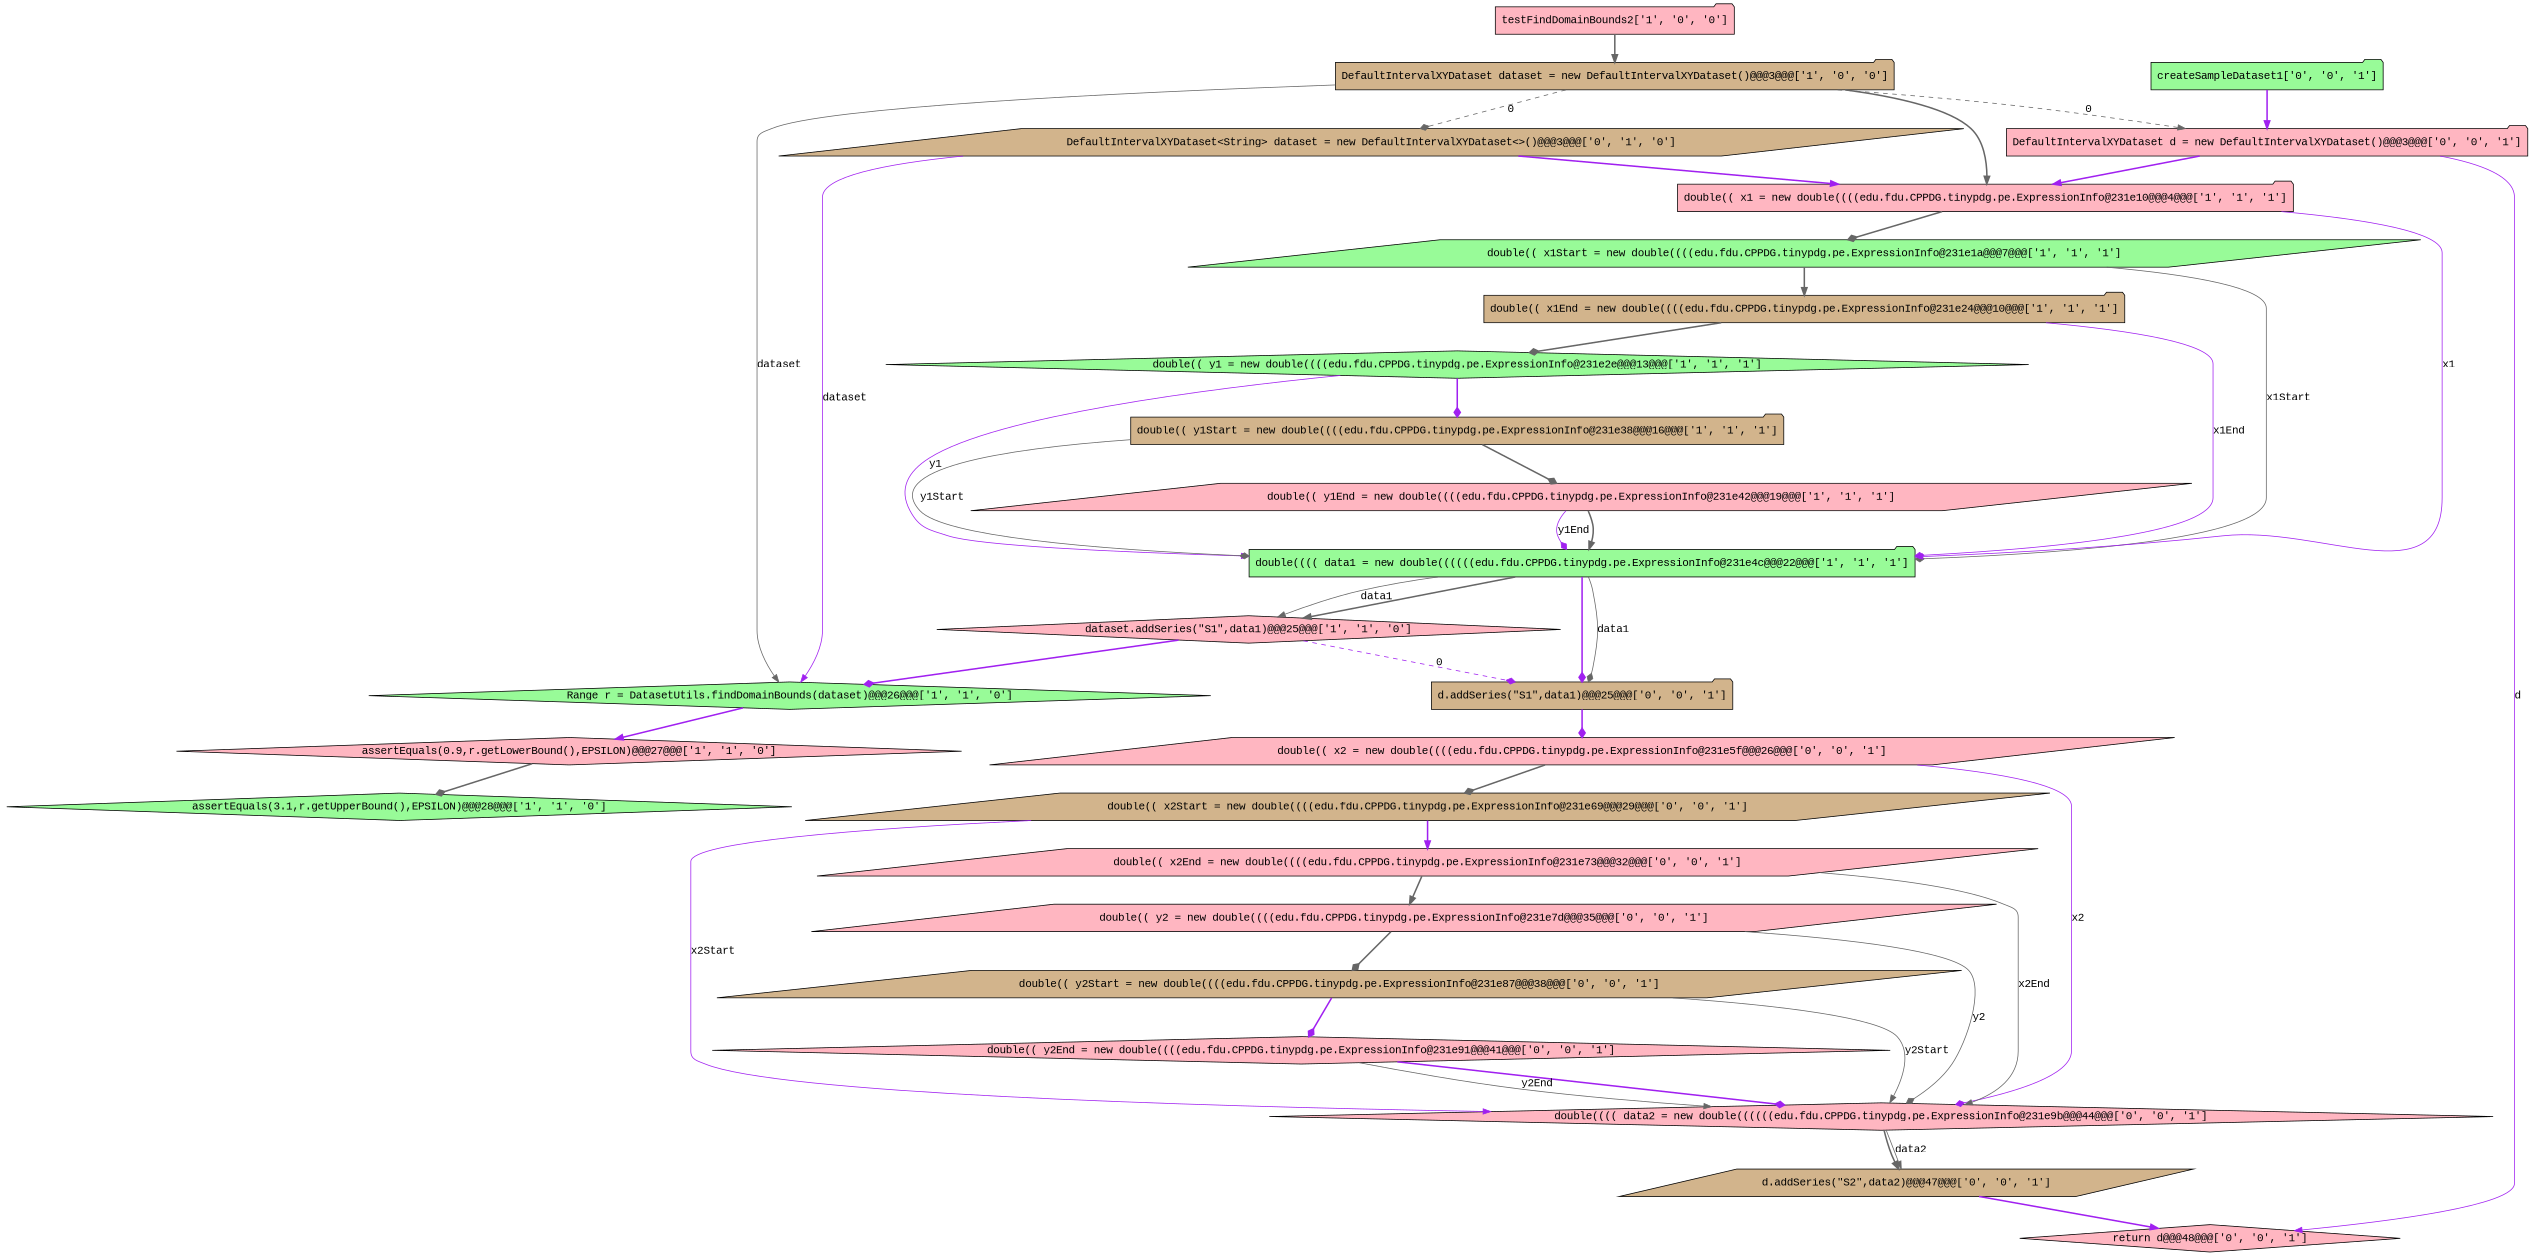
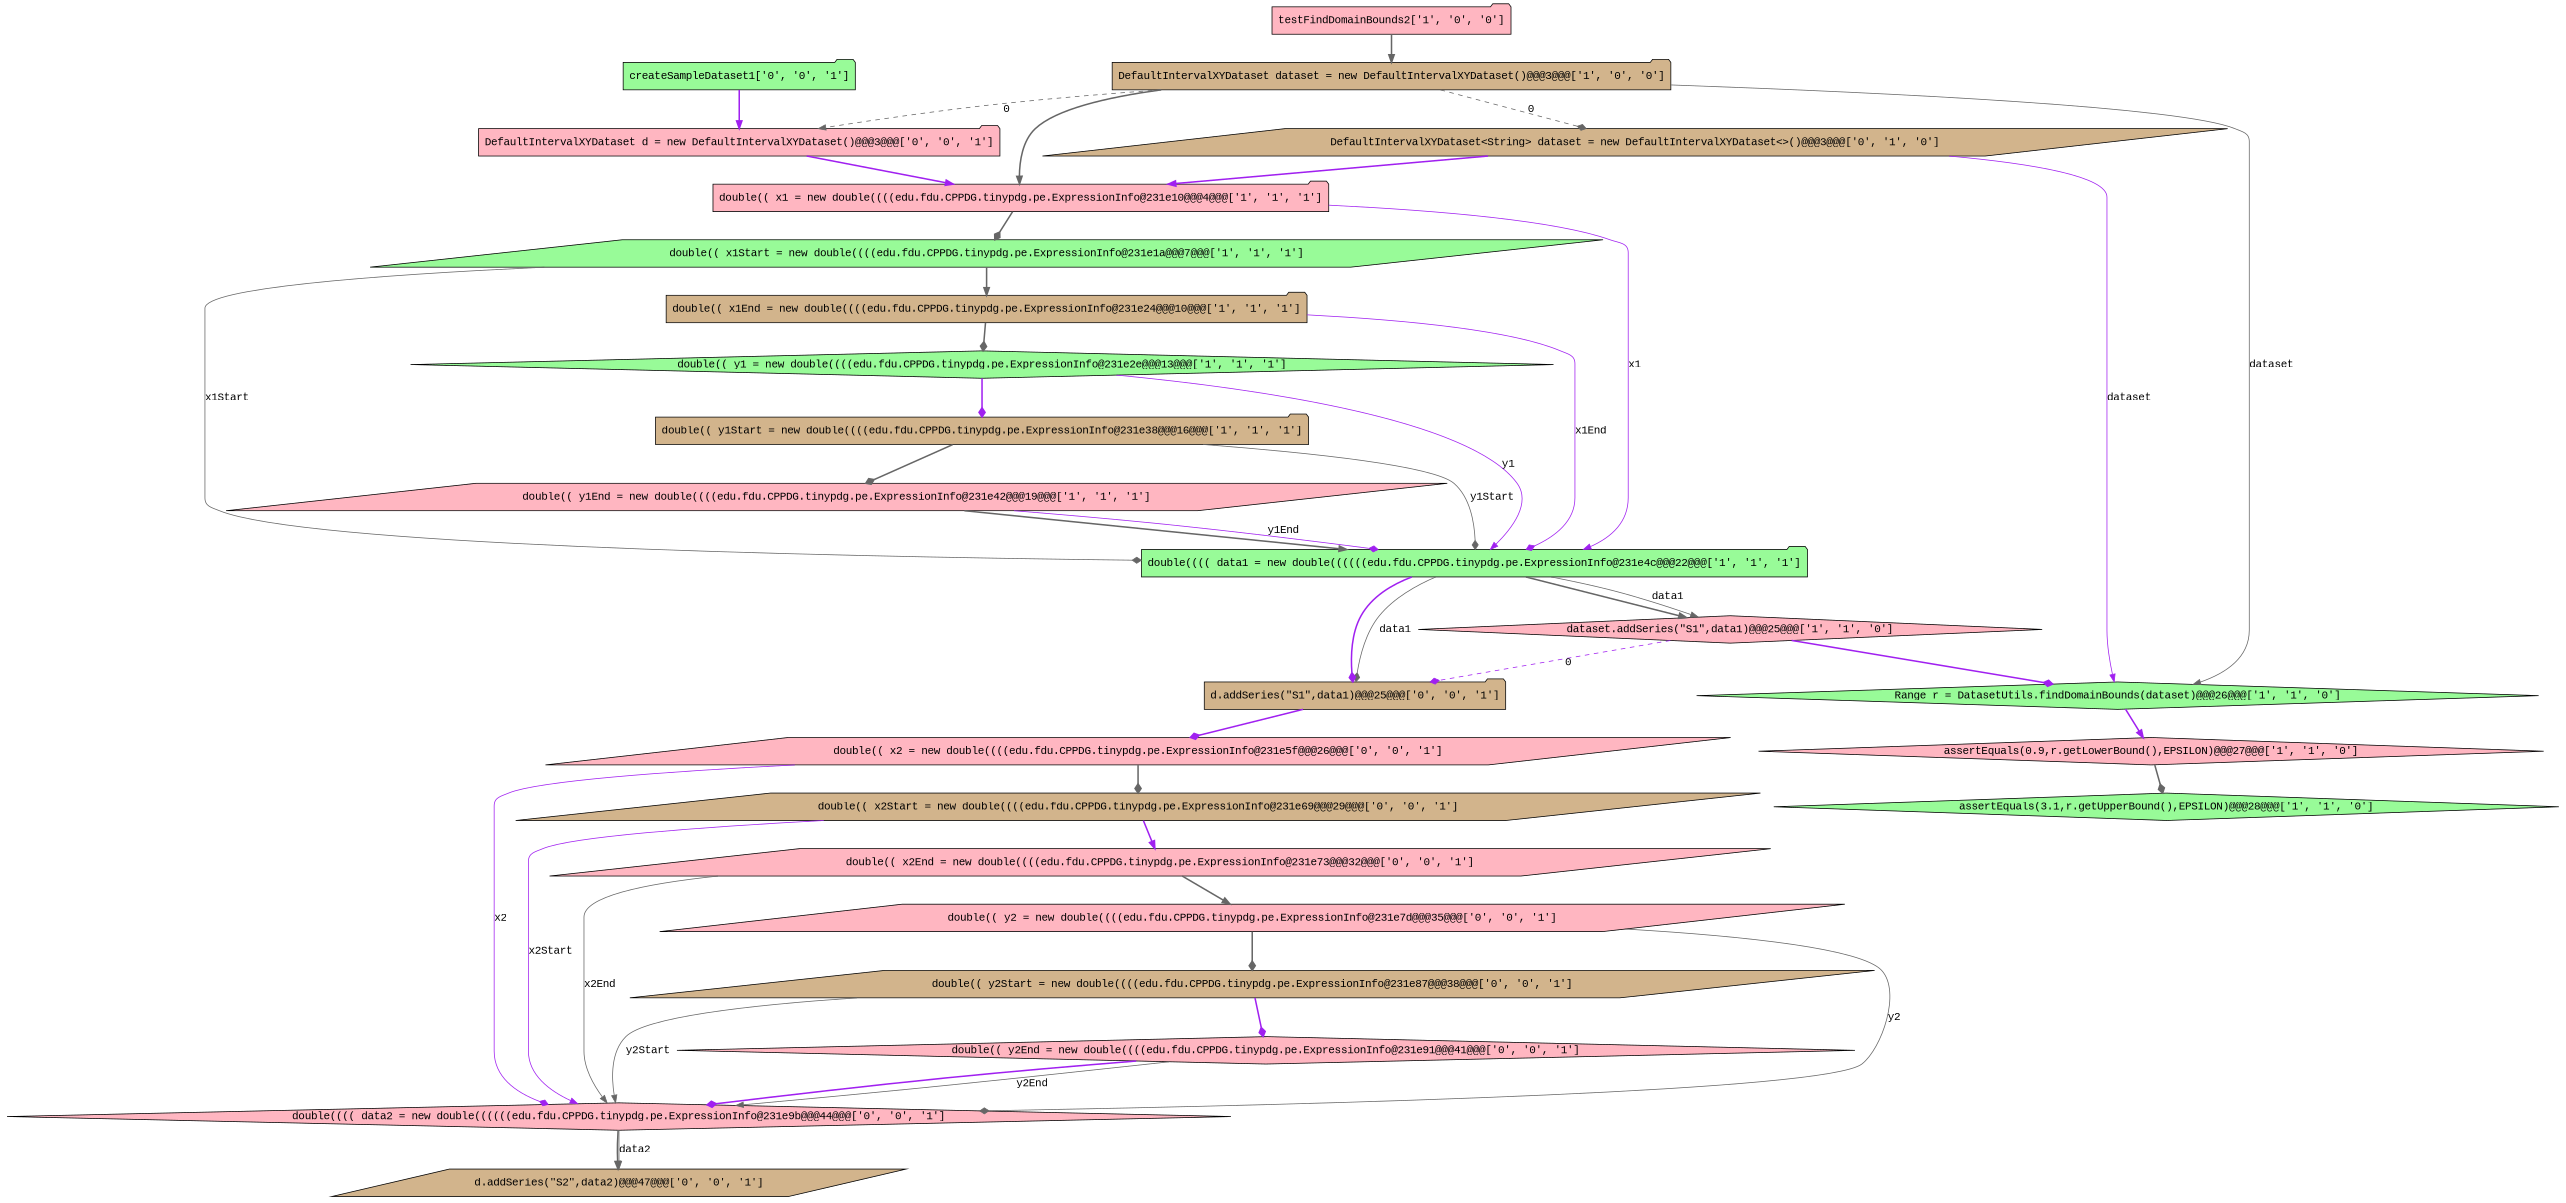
node "return d@@@48@@@['0', '0', '1']": removed
